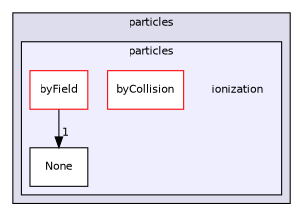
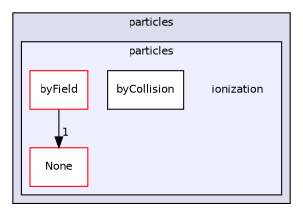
node "byCollision": color red -> black
node "None": color black -> red
